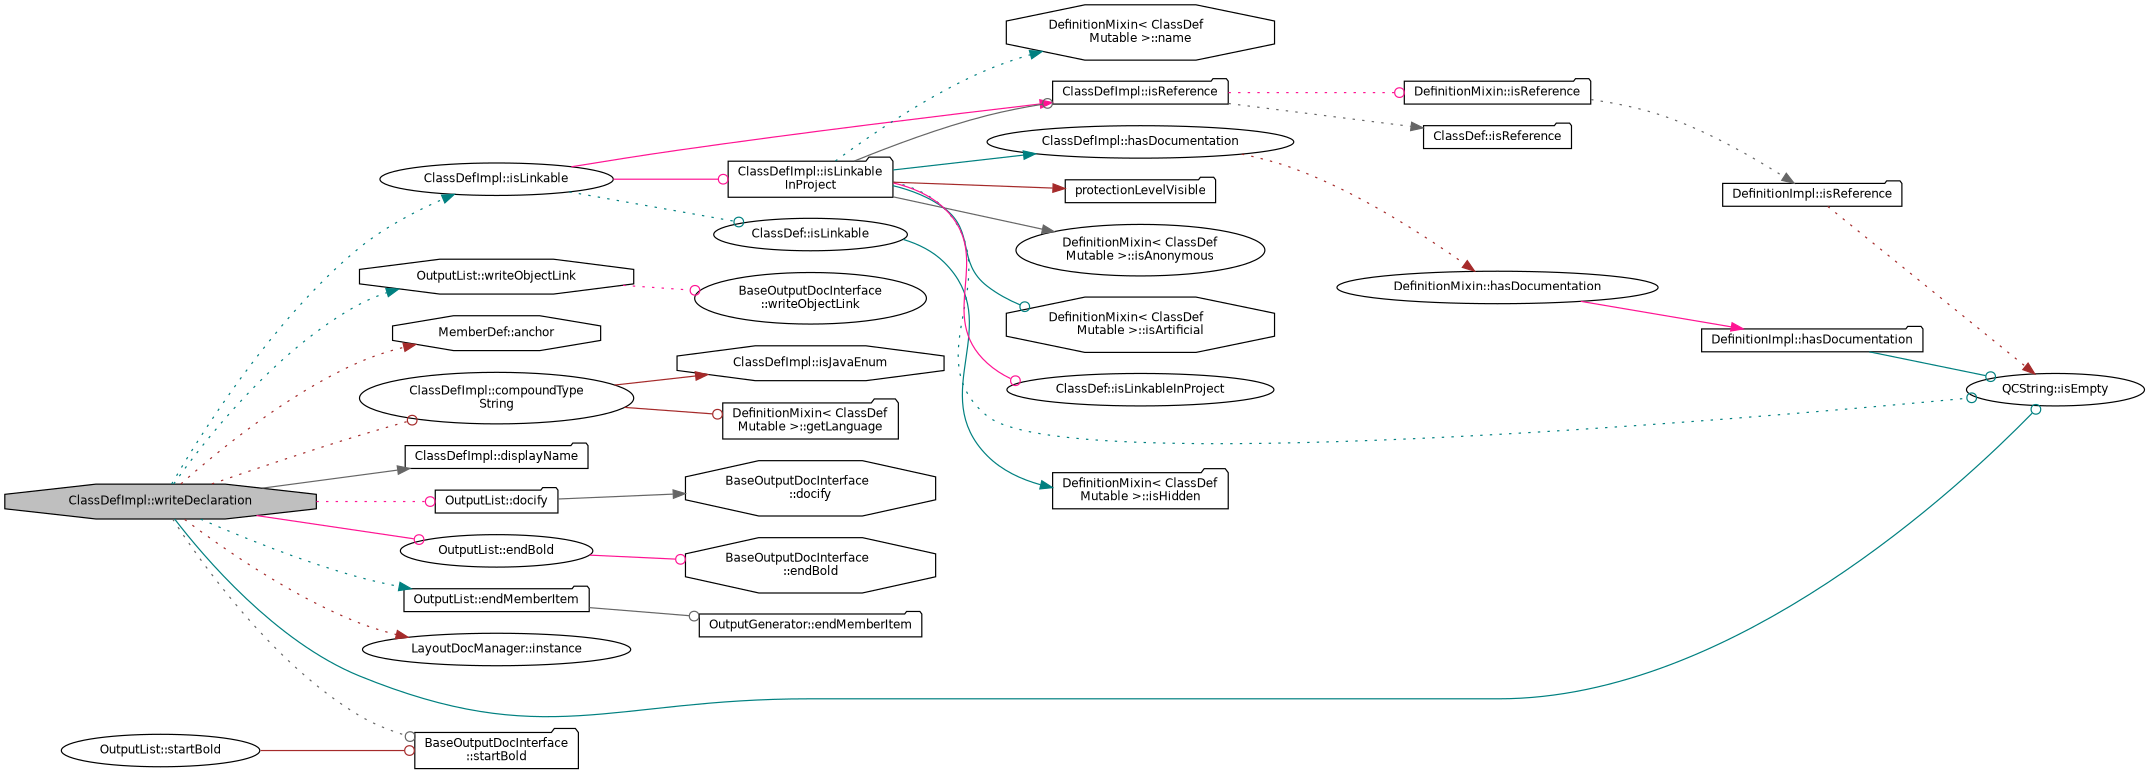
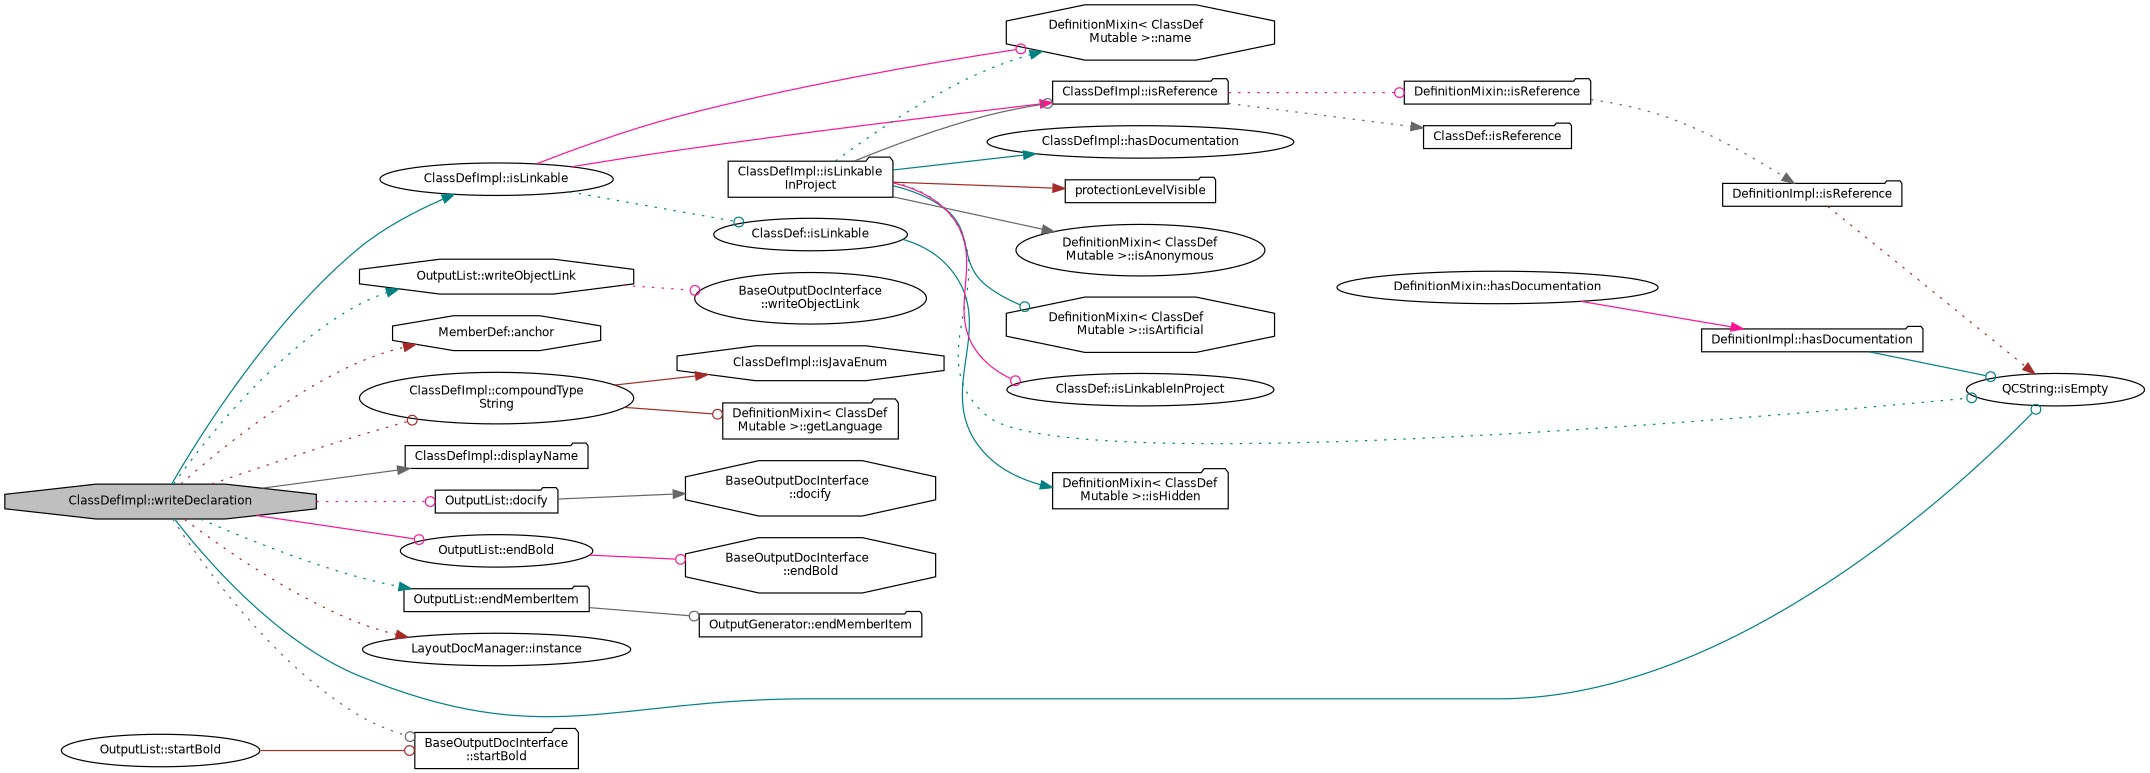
edge "ClassDefImpl::isLinkable" -> "ClassDefImpl::isLinkable InProject": now "ClassDefImpl::isLinkable" -> "DefinitionMixin< ClassDef Mutable >::name"
edge "ClassDefImpl::hasDocumentation" -> "DefinitionMixin::hasDocumentation": removed
edge "ClassDefImpl::writeDeclaration" -> "ClassDefImpl::isLinkable": style dotted -> solid
